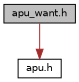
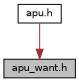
edge "apu_want.h" -> "apu.h": reversed
